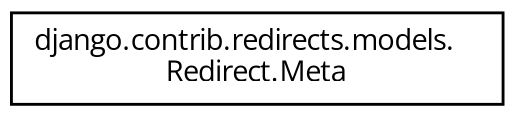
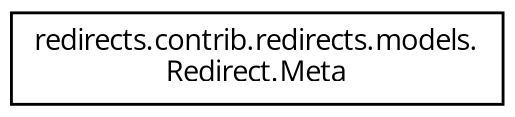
node "django.contrib.redirects.models. Redirect.Meta": label "django.contrib.redirects.models. Redirect.Meta" -> "redirects.contrib.redirects.models. Redirect.Meta"
